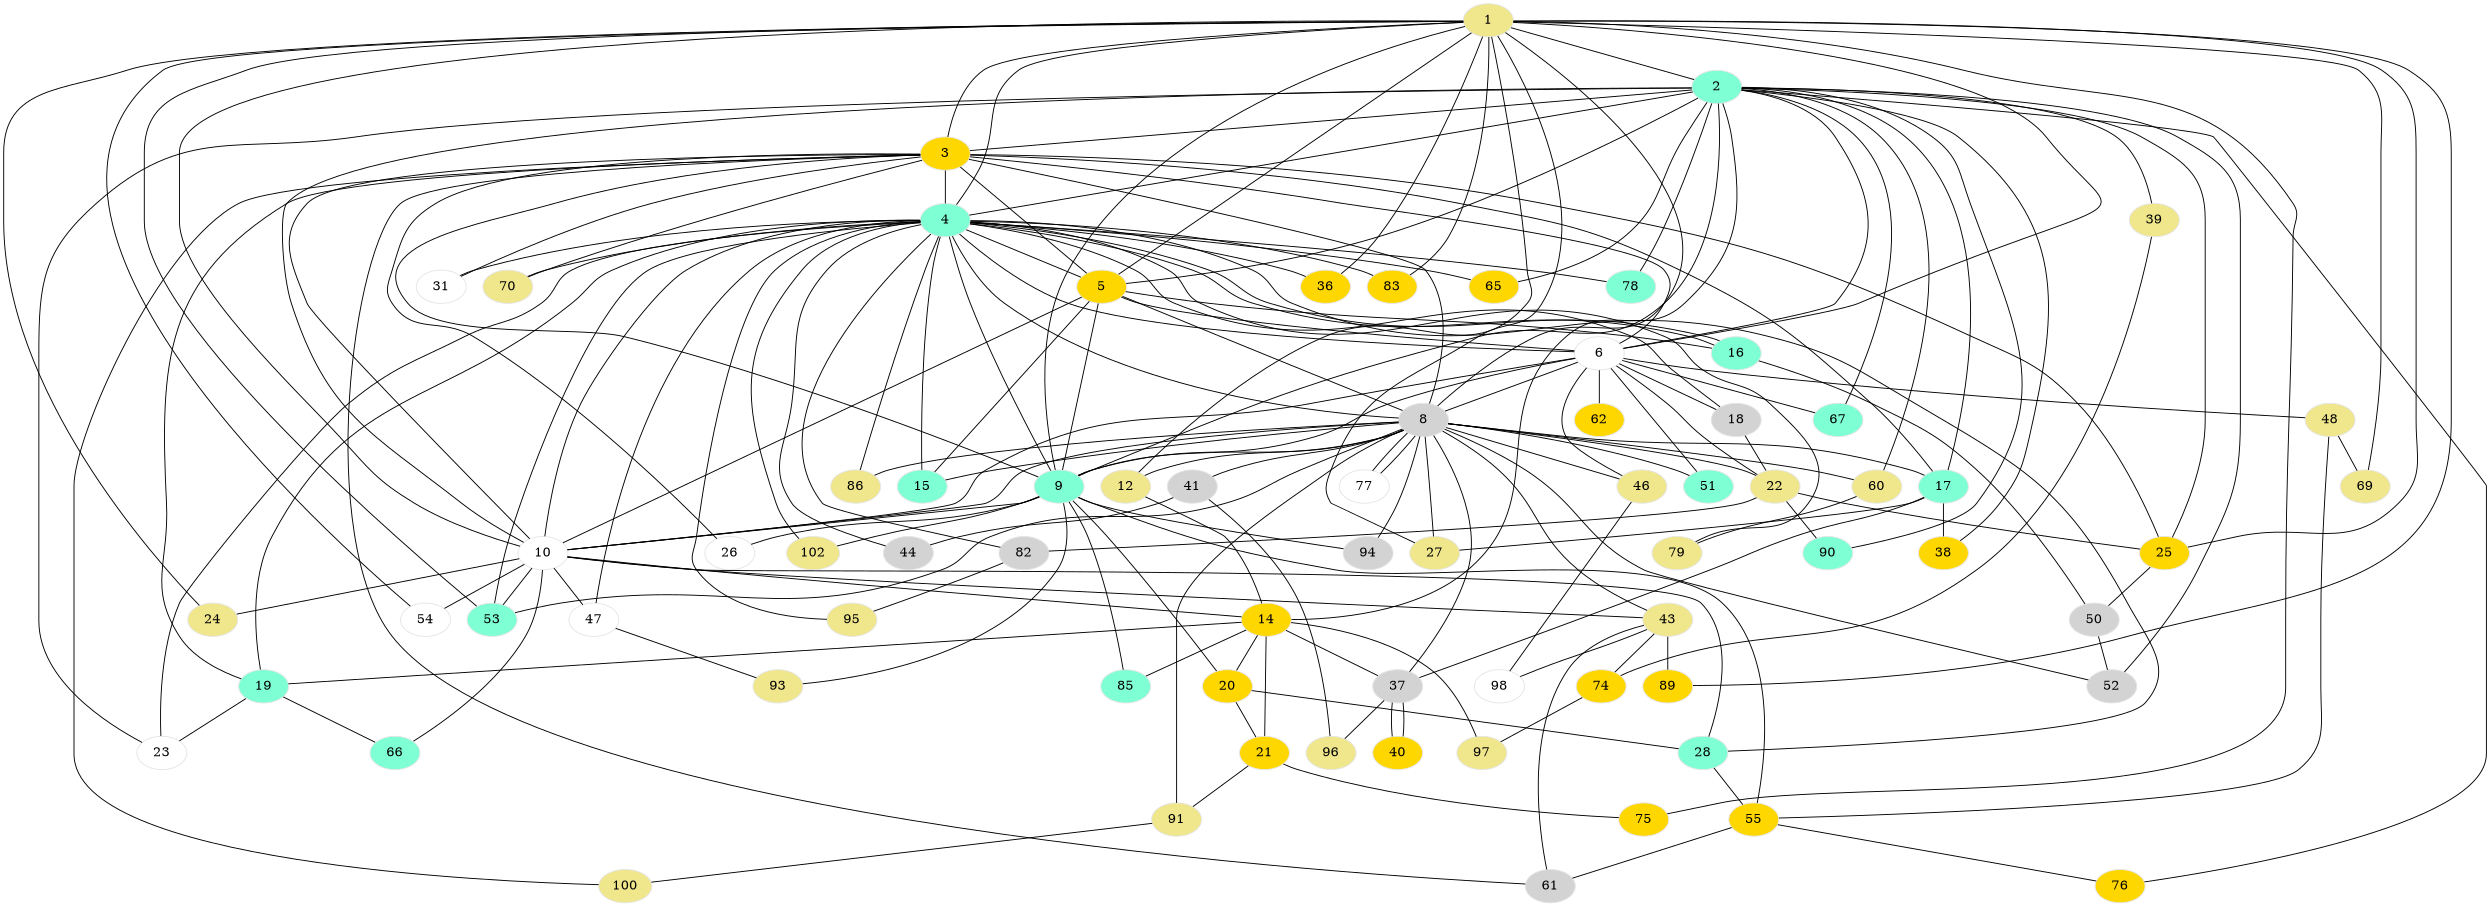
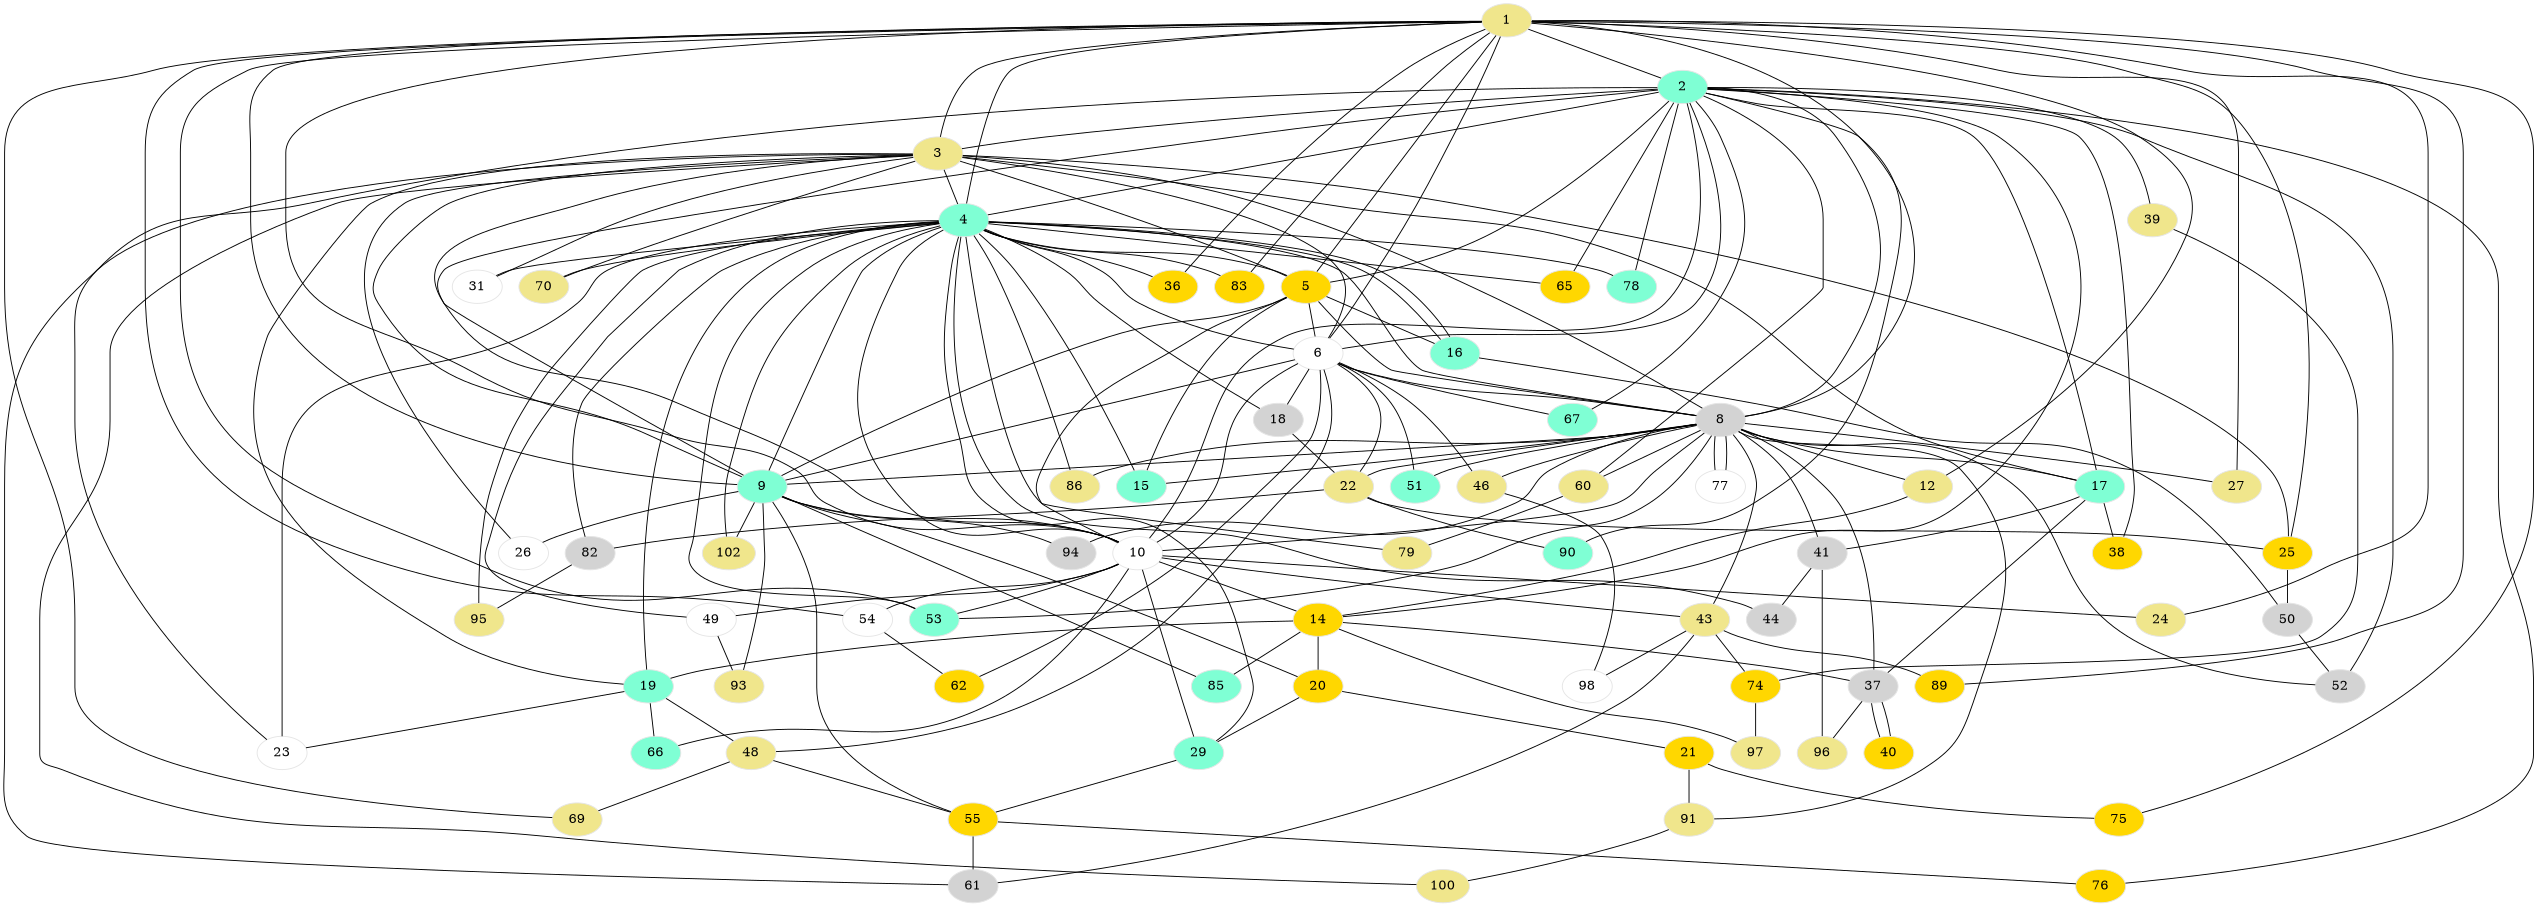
edge "2" -- "25": now "2" -- "8"
node "3": fillcolor gold -> khaki
edge "17" -- "27": now "17" -- "41"
node "47": label "47" -> "49"
edge "54" -- "62": added
edge "14" -- "21": removed
edge "19" -- "48": added
node "28": label "28" -> "29"
